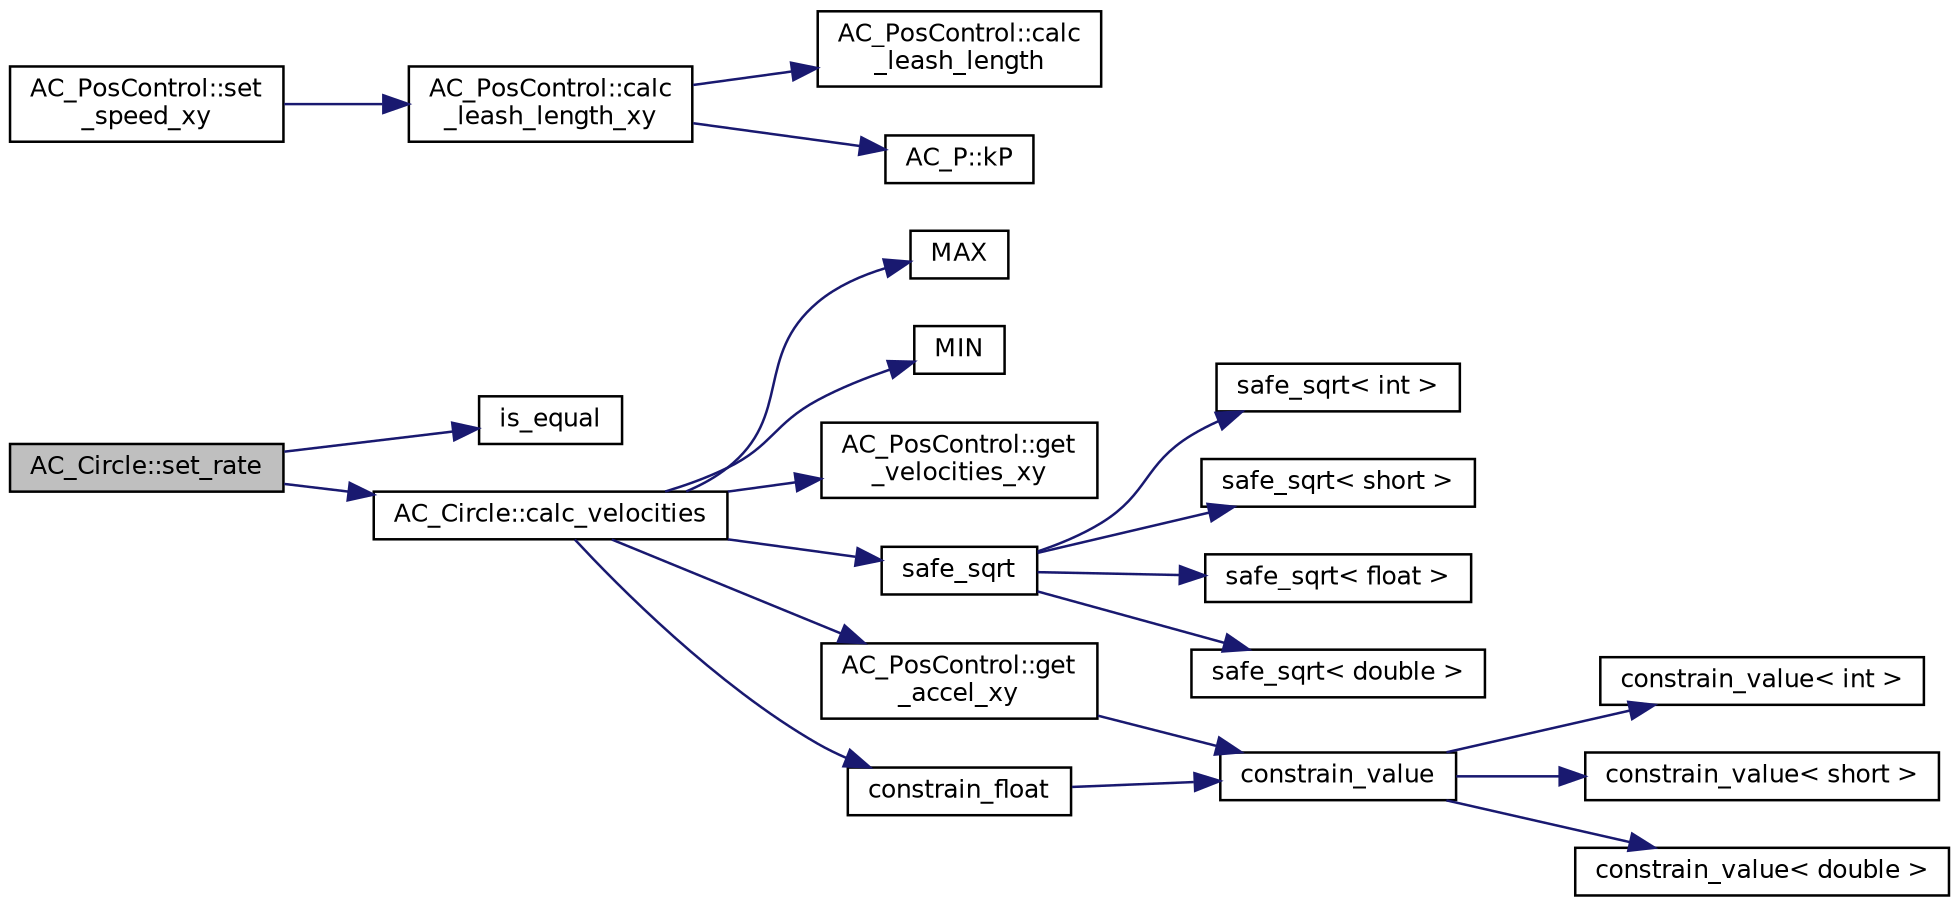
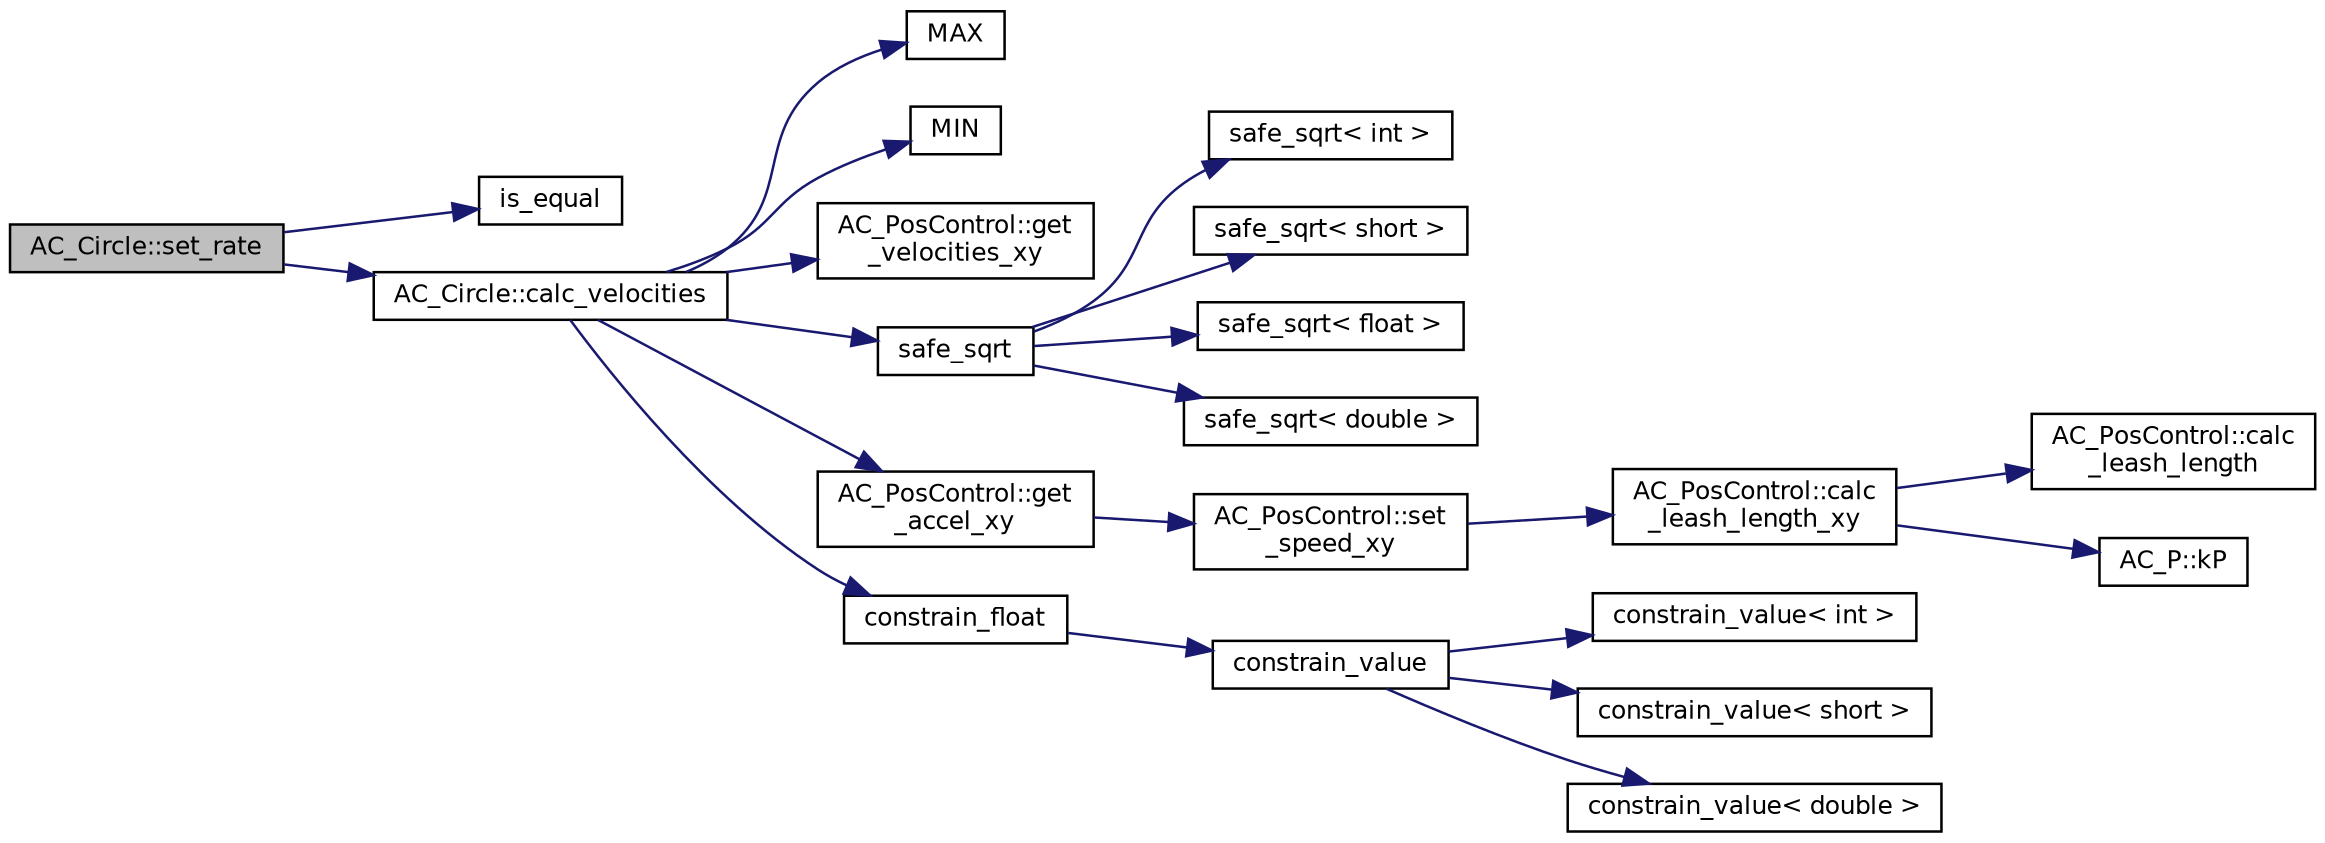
edge "AC_PosControl::get _accel_xy" -> "constrain_value": now "AC_PosControl::get _accel_xy" -> "AC_PosControl::set _speed_xy"
